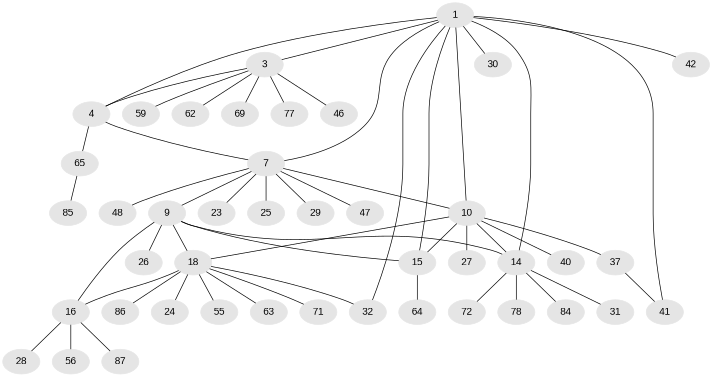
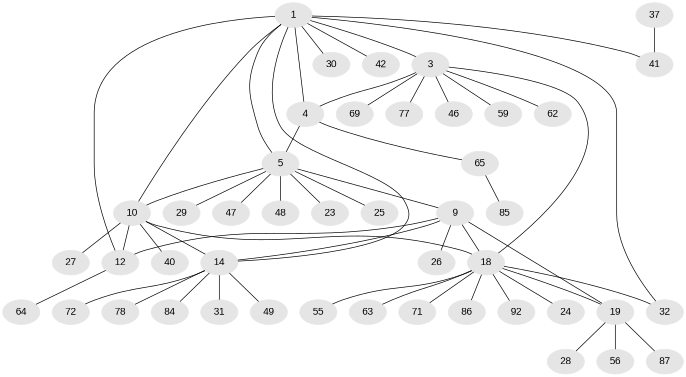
edge "3" -- "18": added
node "7": label "7" -> "5"
edge "10" -- "37": removed
node "15": label "15" -> "12"
node "16": label "16" -> "19"
node "49": added
node "92": added
